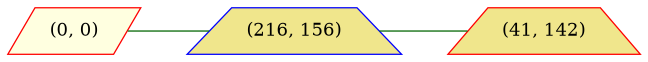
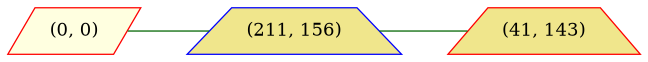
node "(216, 156)": label "(216, 156)" -> "(211, 156)"
node "(41, 142)": label "(41, 142)" -> "(41, 143)"
